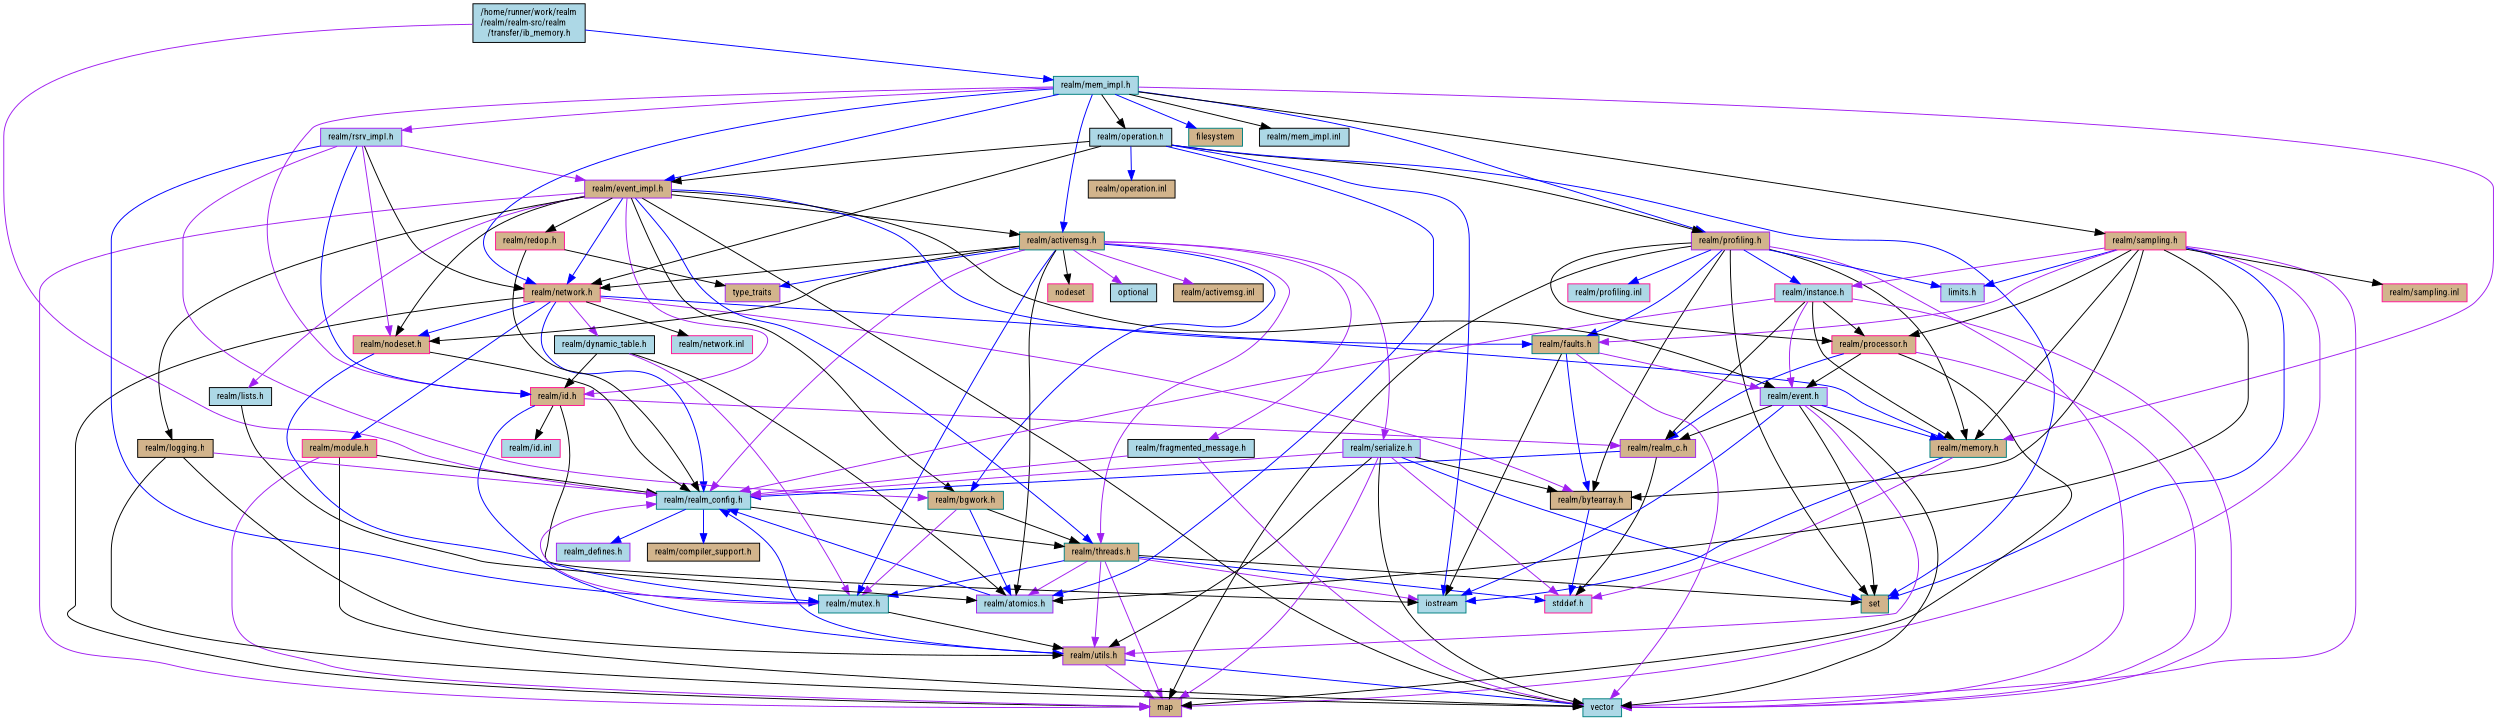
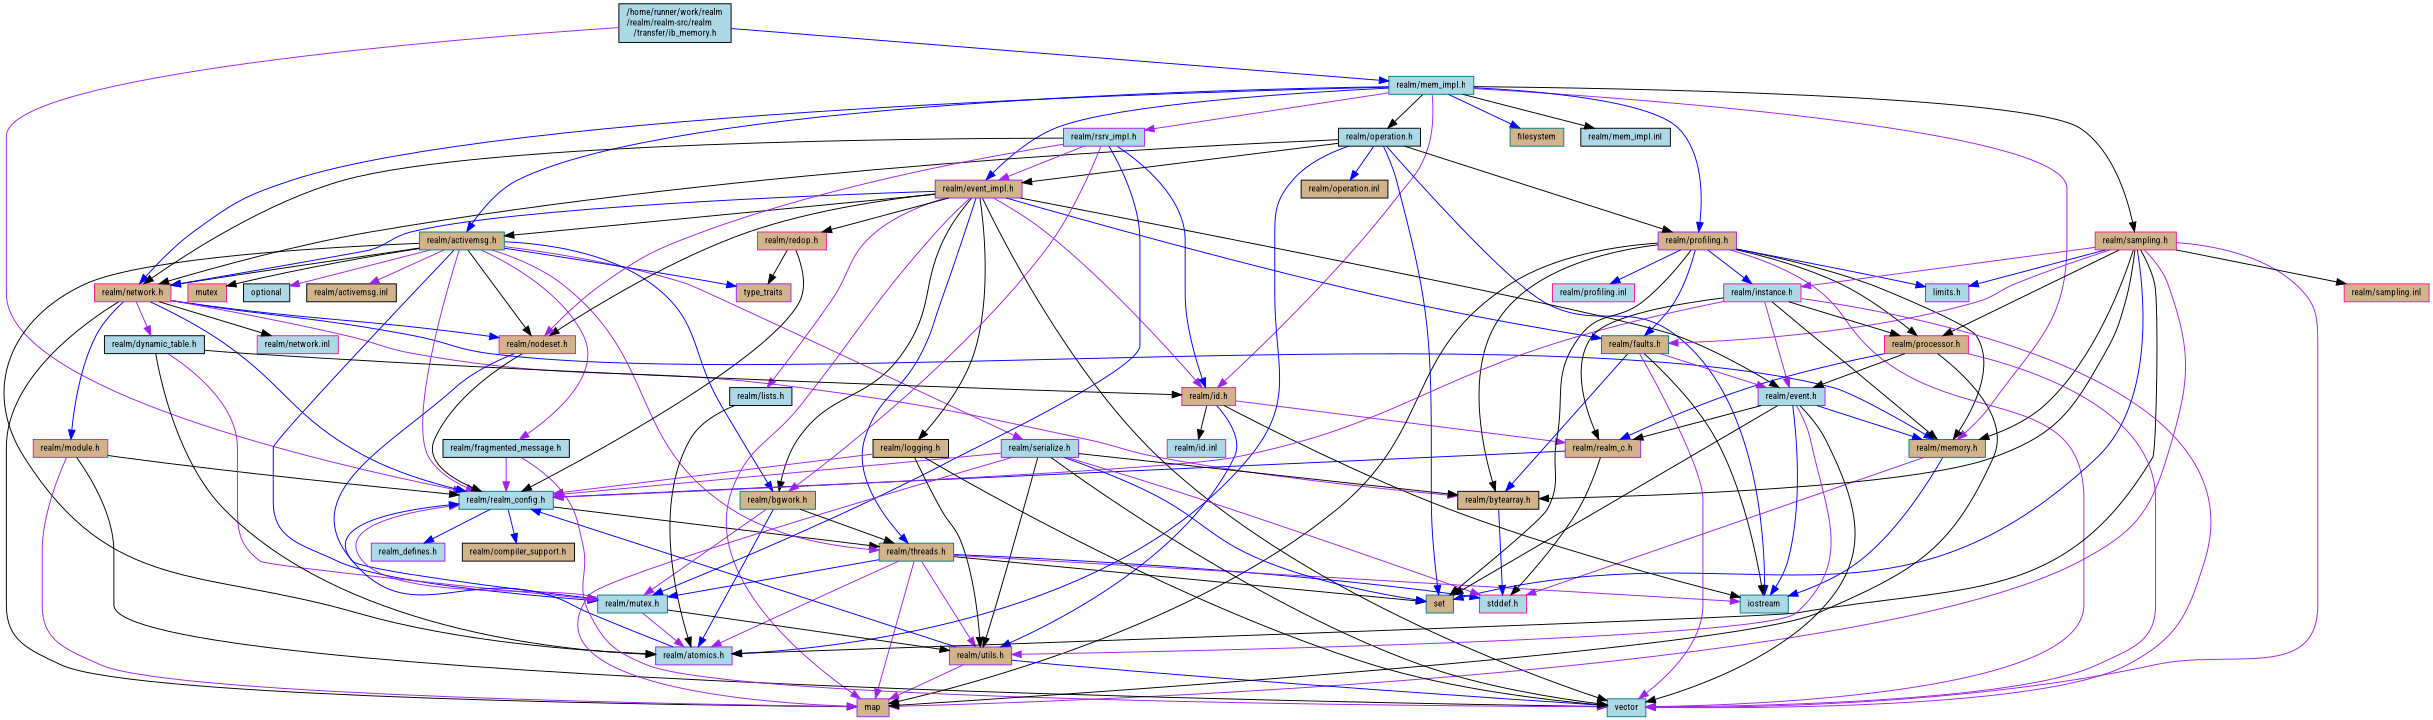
node "nodeset": label "nodeset" -> "mutex"
edge "realm/mutex.h" -> "realm/atomics.h": added
